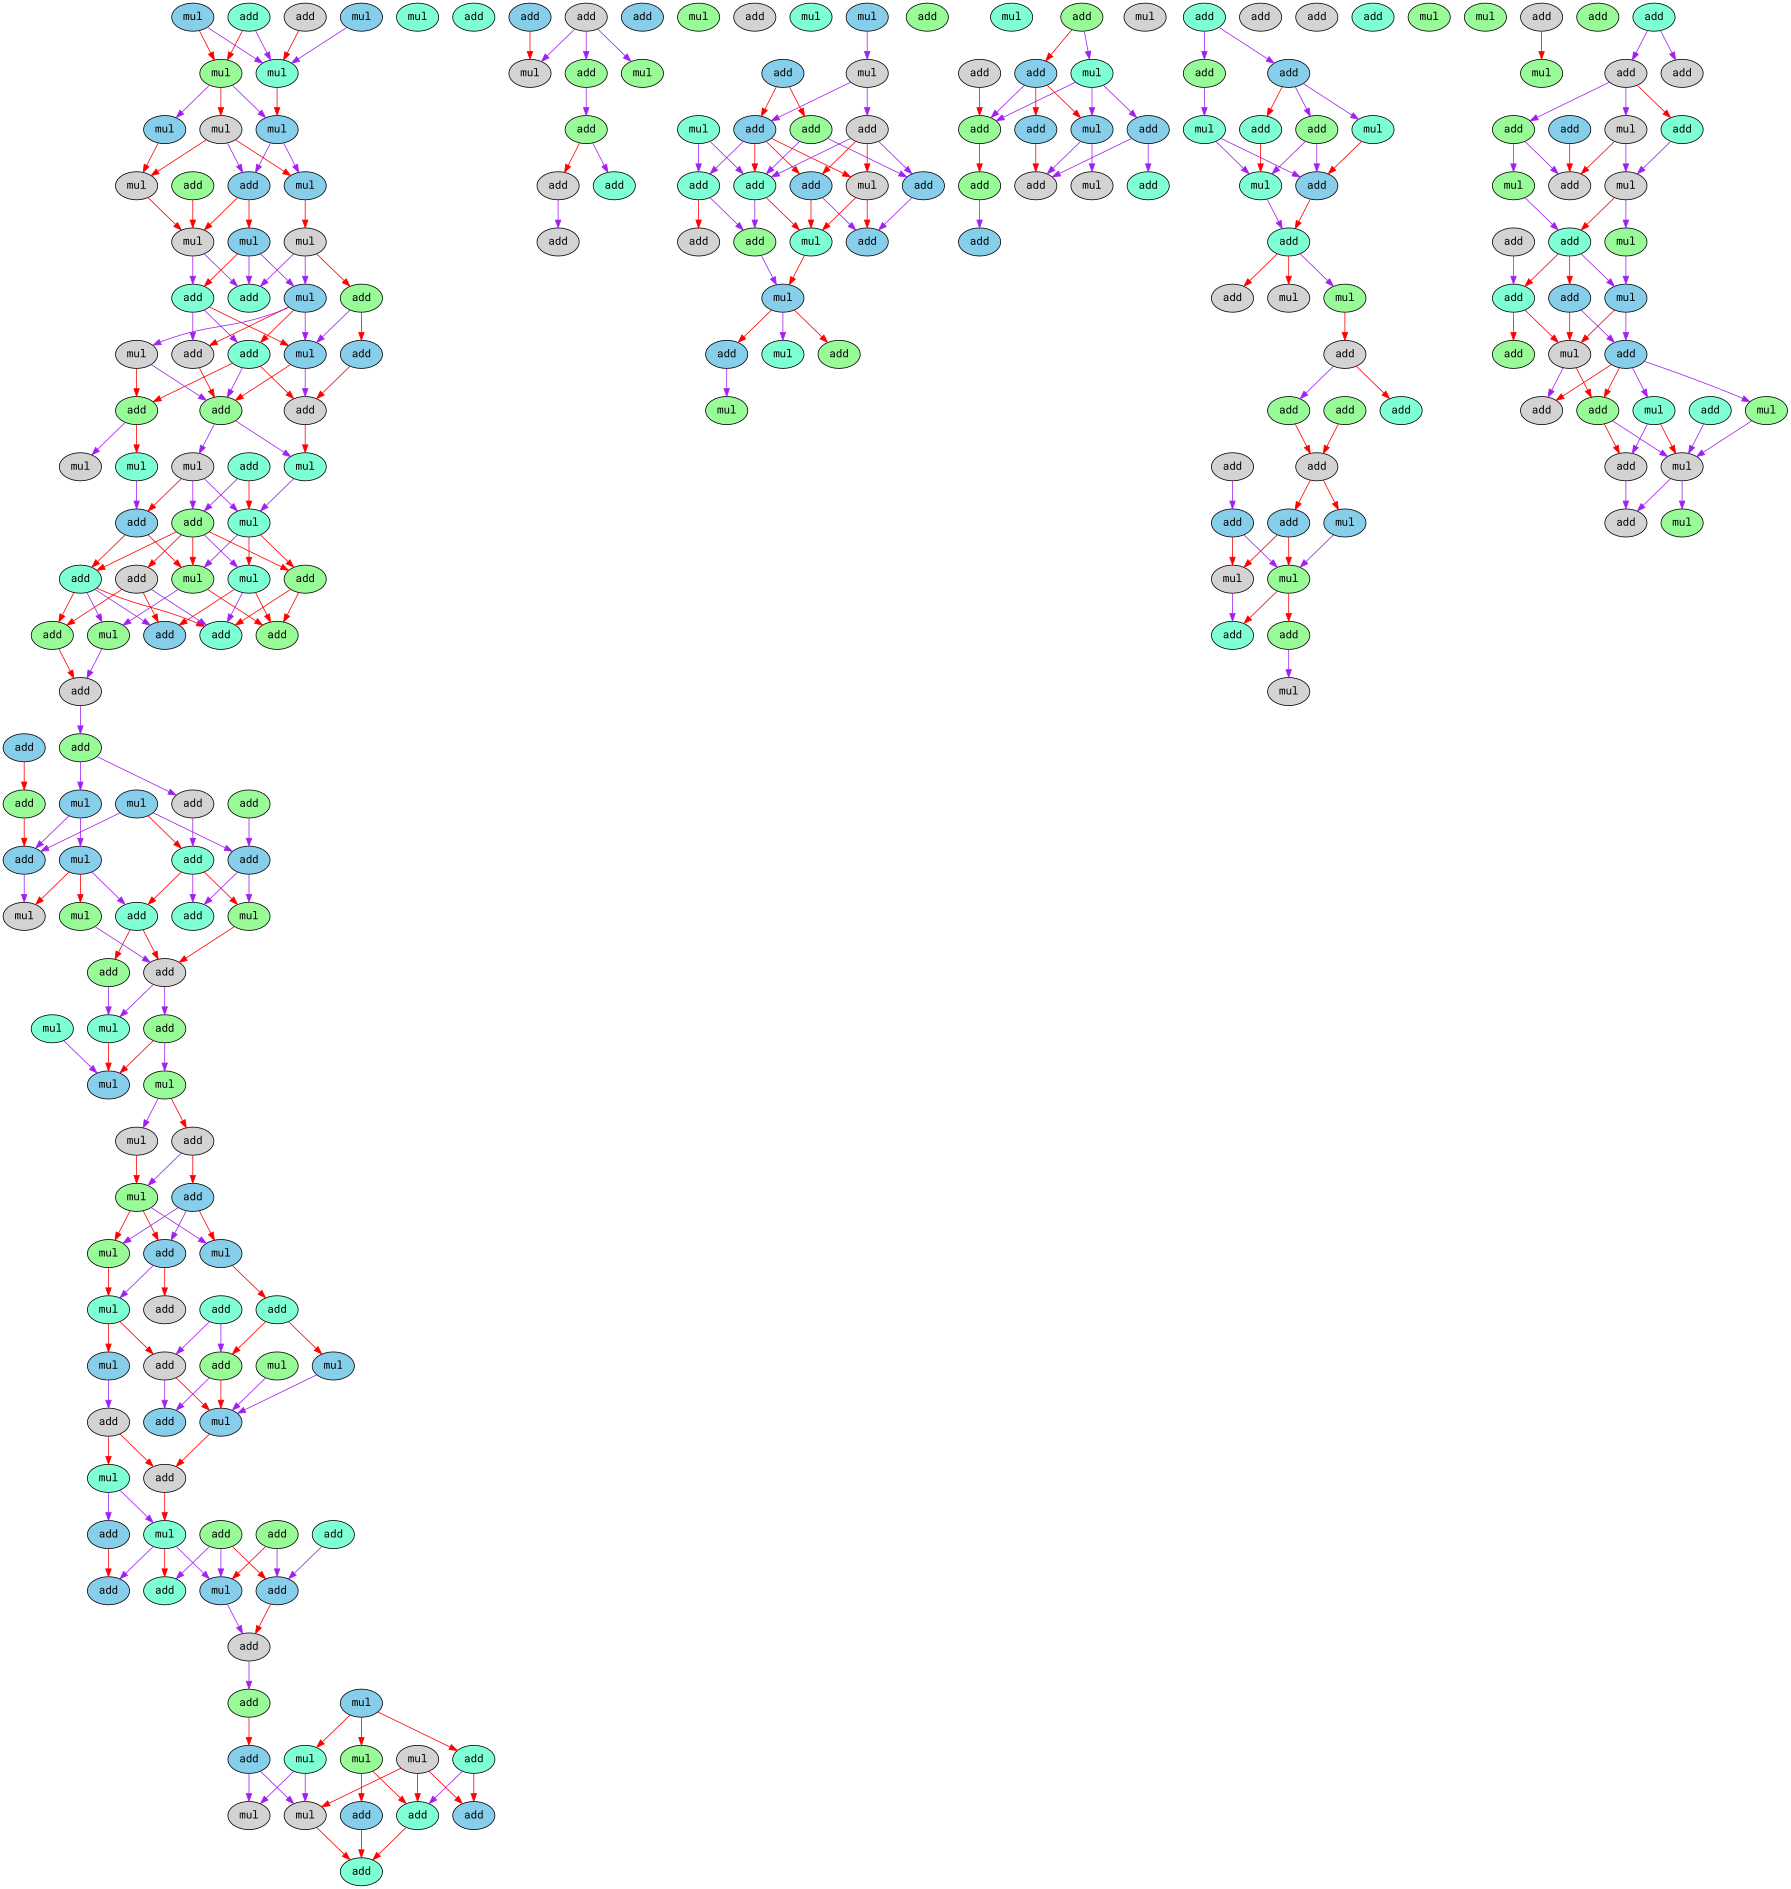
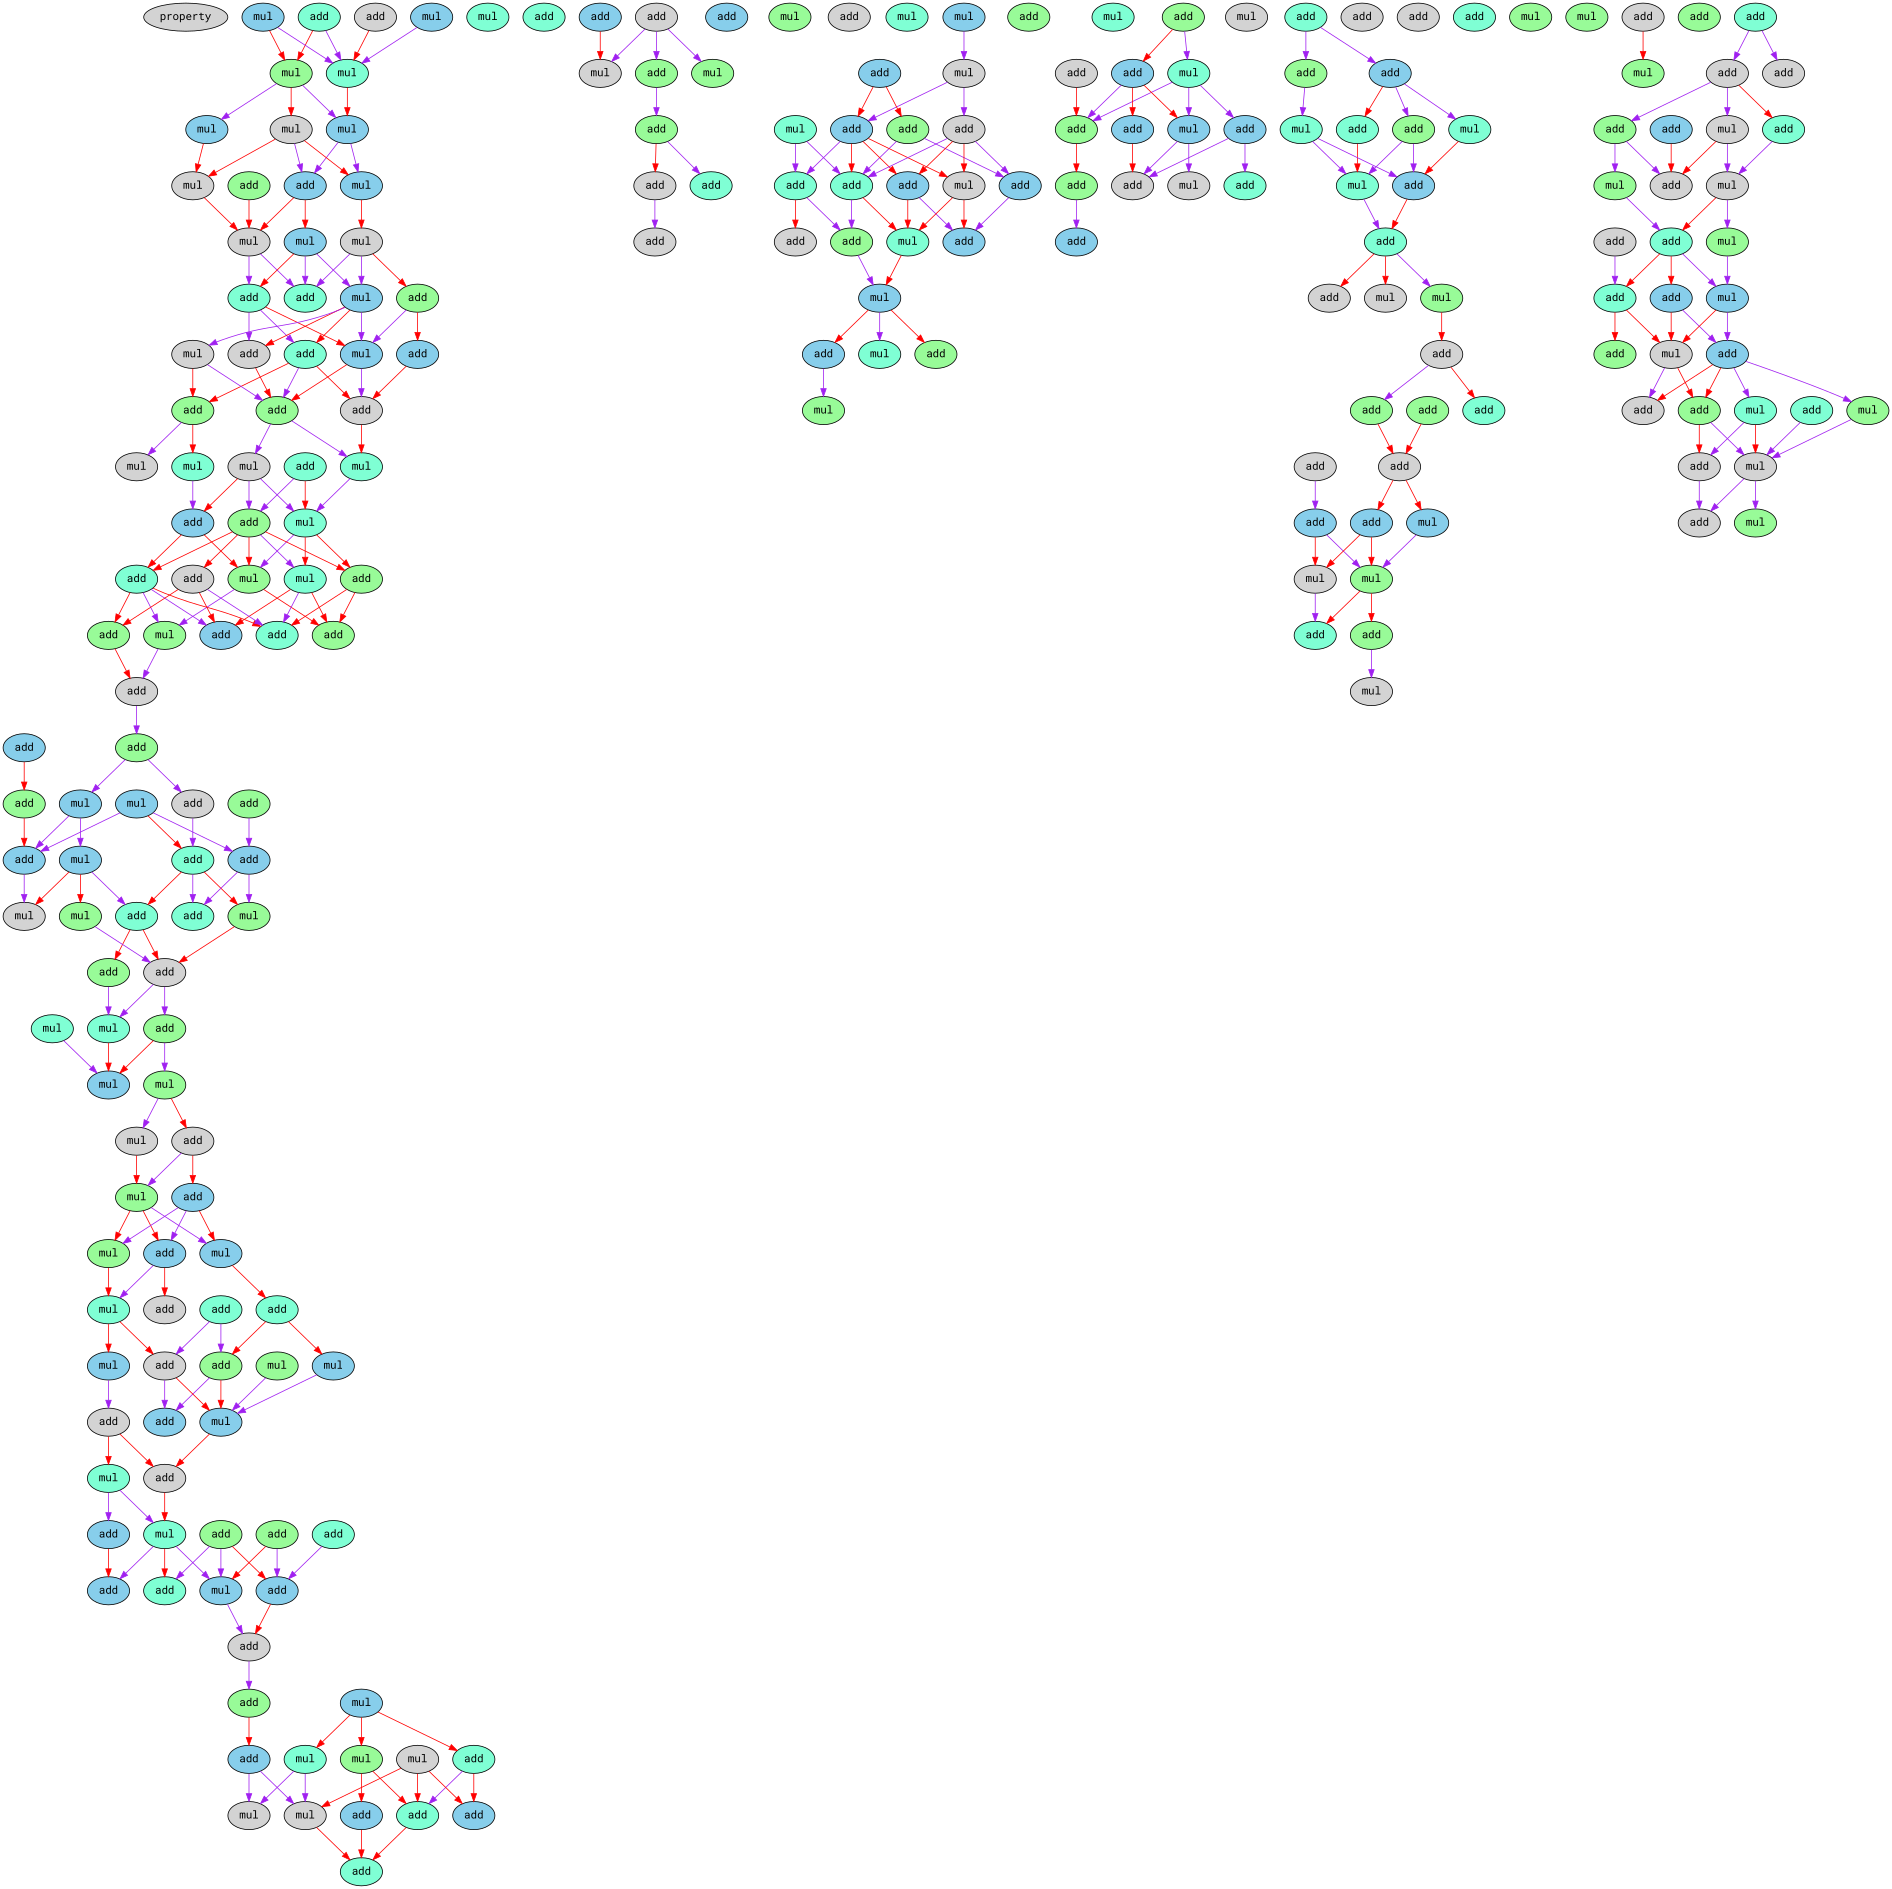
node "property": added
